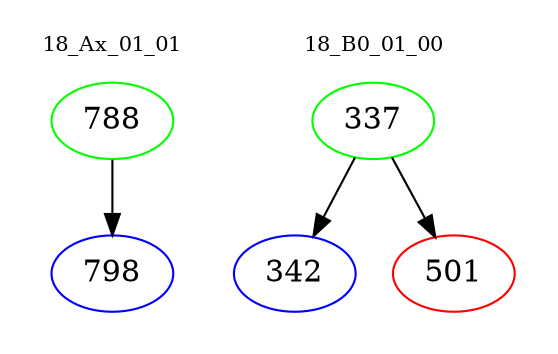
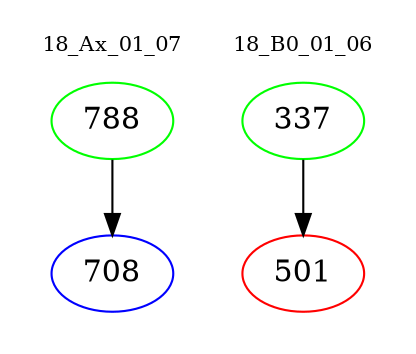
cluster "18_Ax_01_01": label "18_Ax_01_01" -> "18_Ax_01_07"
cluster "18_B0_01_00": label "18_B0_01_00" -> "18_B0_01_06"
node "798": label "798" -> "708"
node "342": removed
